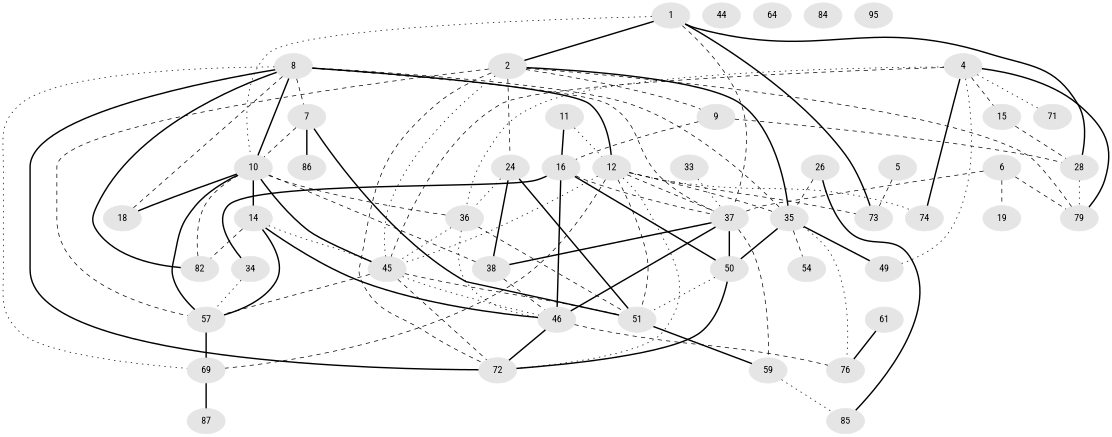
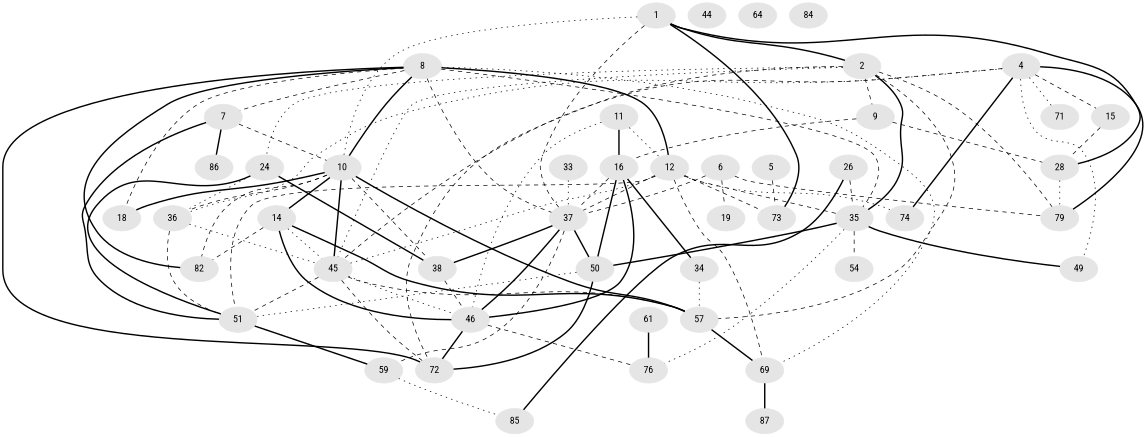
node "95": removed
edge "2" -- "24": style dashed -> dotted
edge "36" -- "46": now "11" -- "46"
edge "12" -- "72": removed
